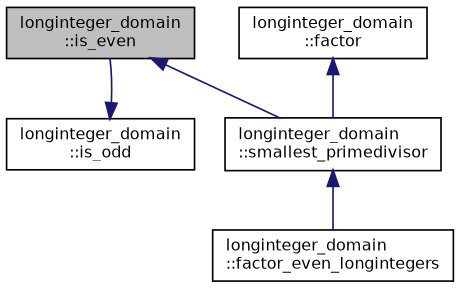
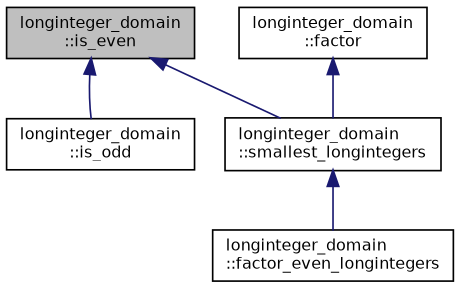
edge "longinteger_domain ::is_even" -> "longinteger_domain ::is_odd": reversed
node "longinteger_domain ::smallest_primedivisor": label "longinteger_domain ::smallest_primedivisor" -> "longinteger_domain ::smallest_longintegers"
